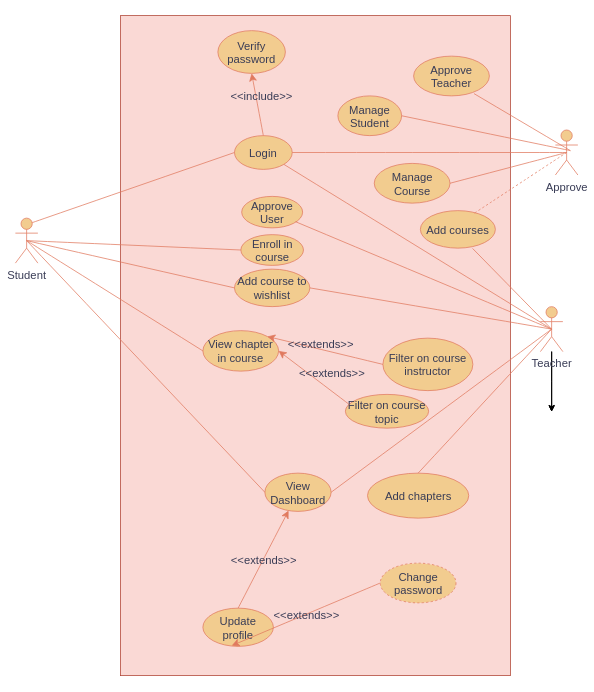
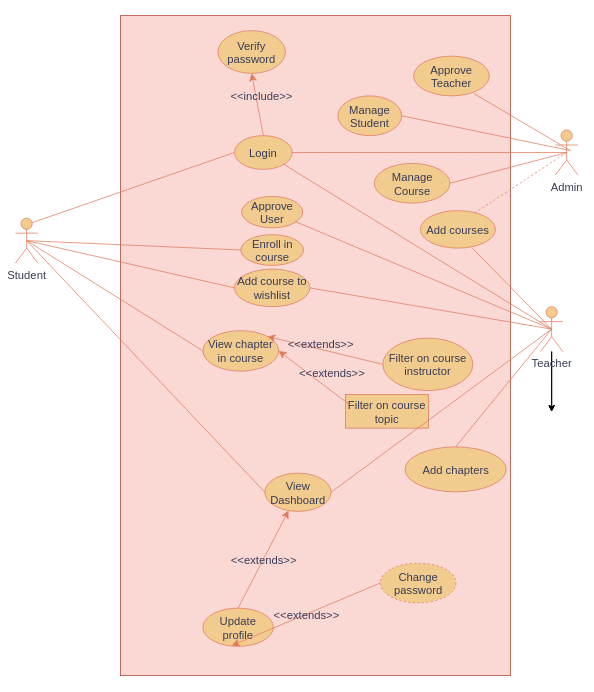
node "Approve": label "Approve" -> "Admin"
node "Filter on course topic": shape ellipse -> rectangle
node "Add chapters": moved (418, 495) -> (456, 469)
